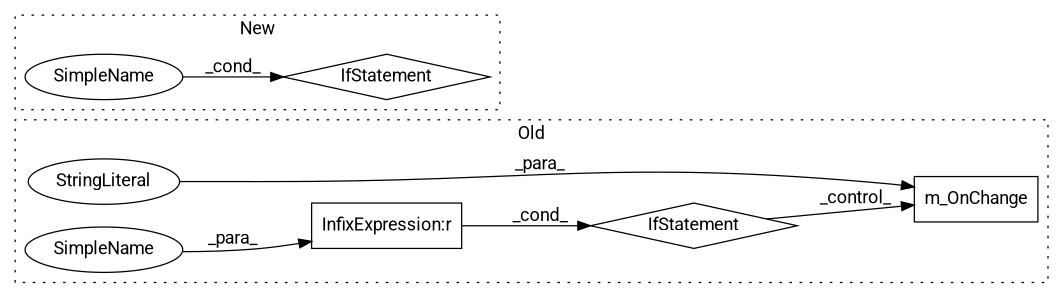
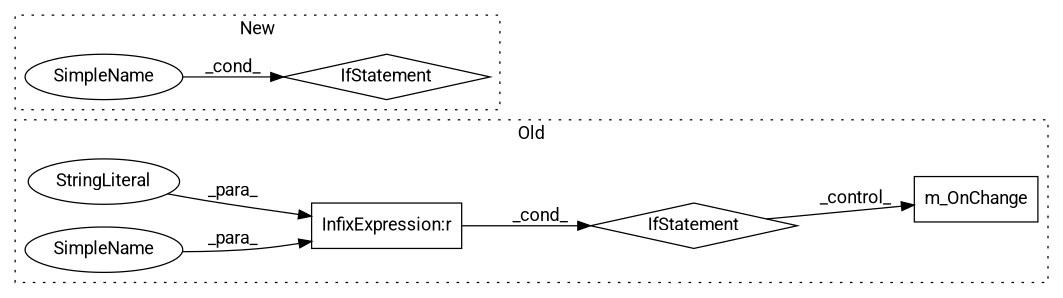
edge "StringLiteral" -> "m_OnChange": now "StringLiteral" -> "InfixExpression:r"
